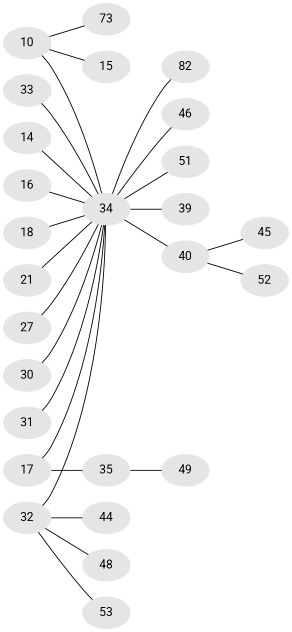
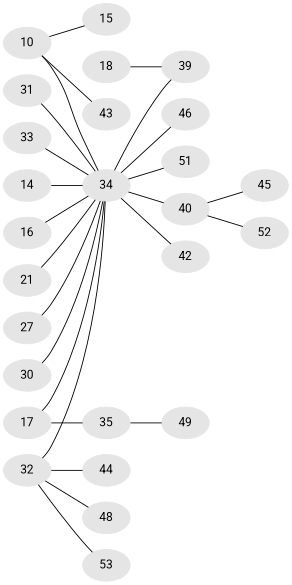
node "73": label "73" -> "43"
node "82": label "82" -> "42"
edge "34" -- "18": now "39" -- "18"
